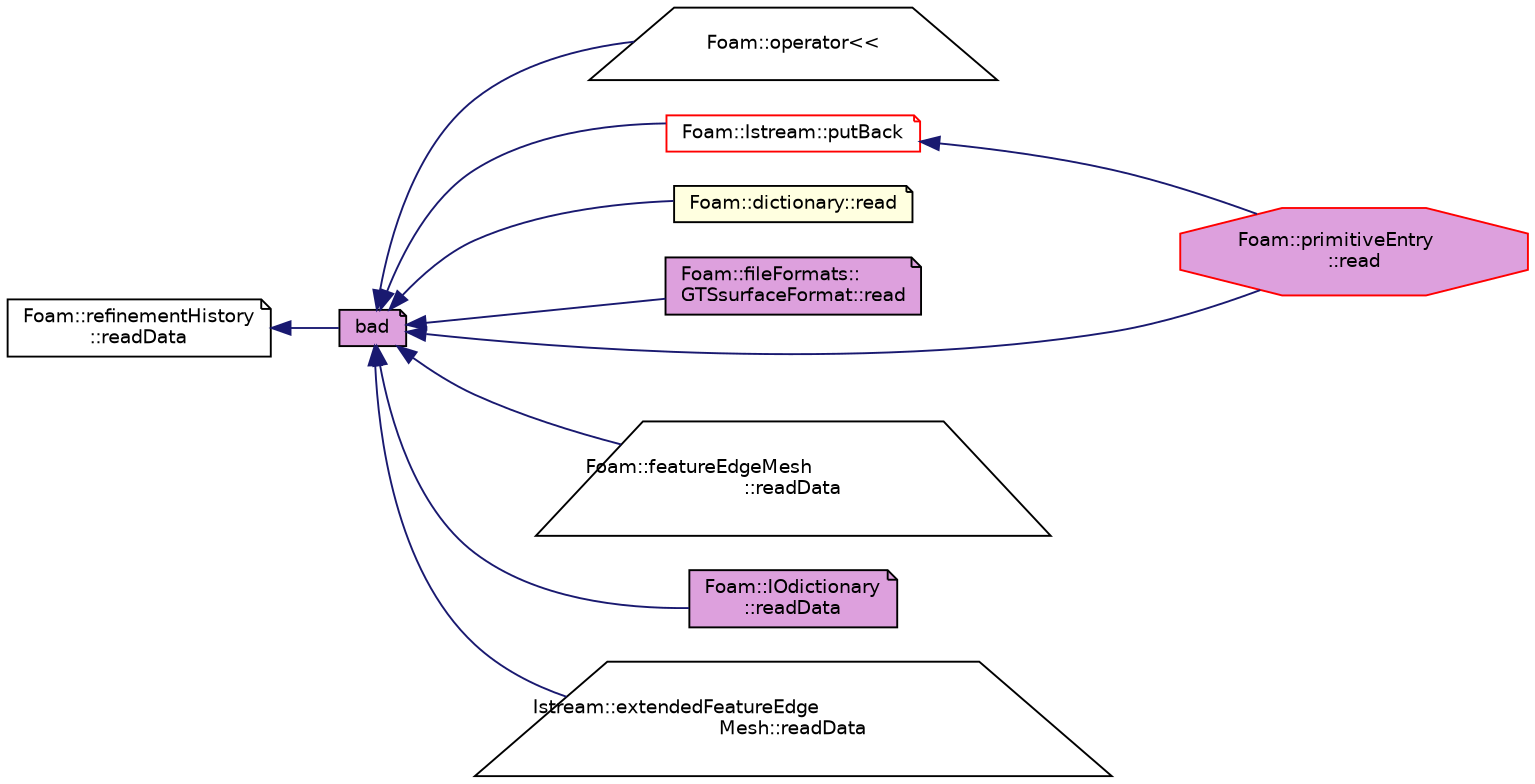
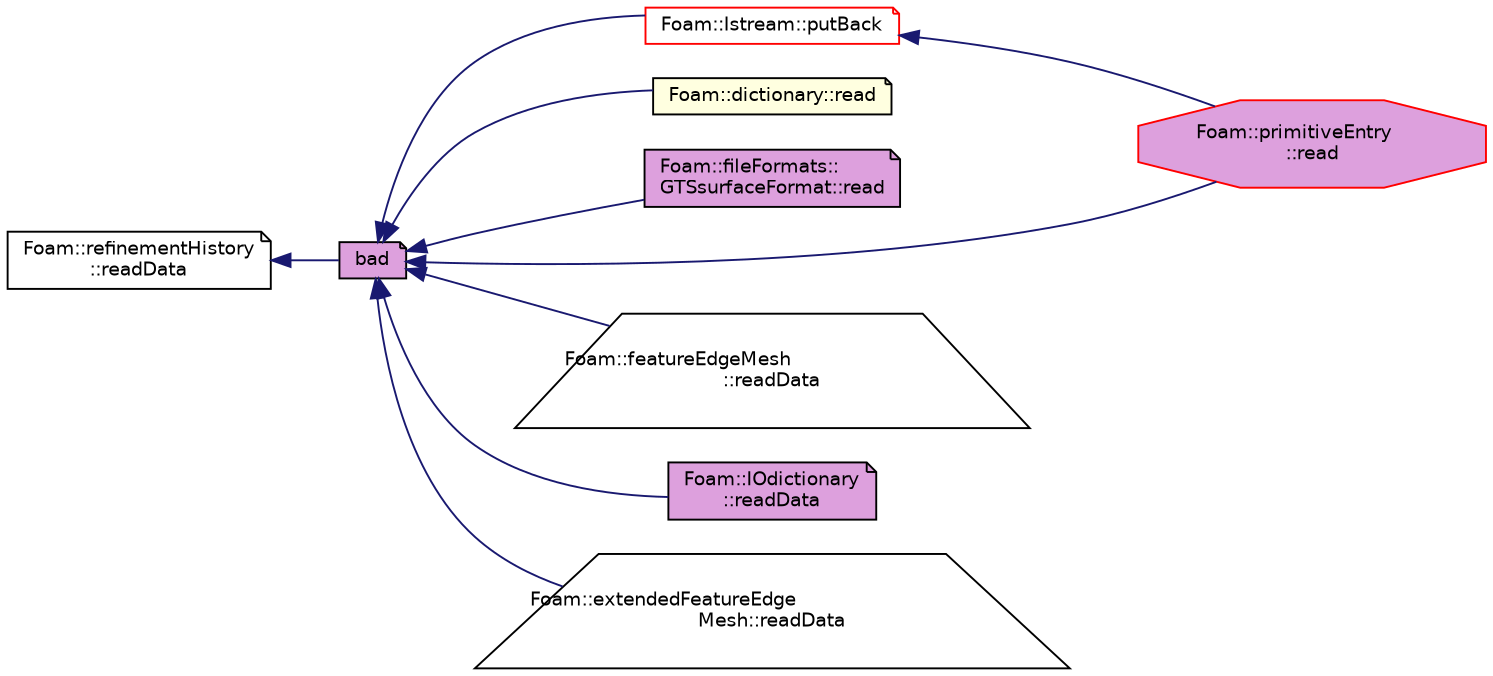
node "Foam::operator<<": removed
node "Istream::extendedFeatureEdge Mesh::readData": label "Istream::extendedFeatureEdge Mesh::readData" -> "Foam::extendedFeatureEdge Mesh::readData"
